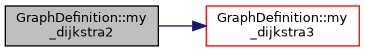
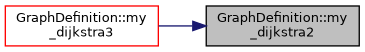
edge "GraphDefinition::my _dijkstra2" -> "GraphDefinition::my _dijkstra3": reversed
